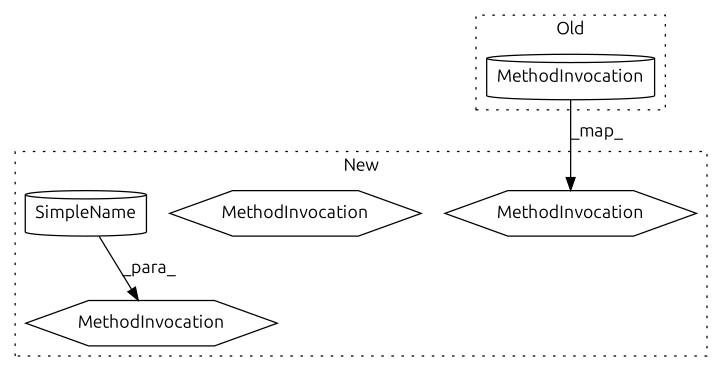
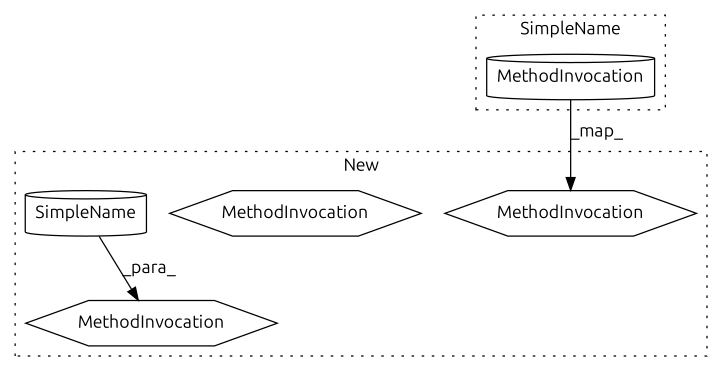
cluster "Old": label "Old" -> "SimpleName"
